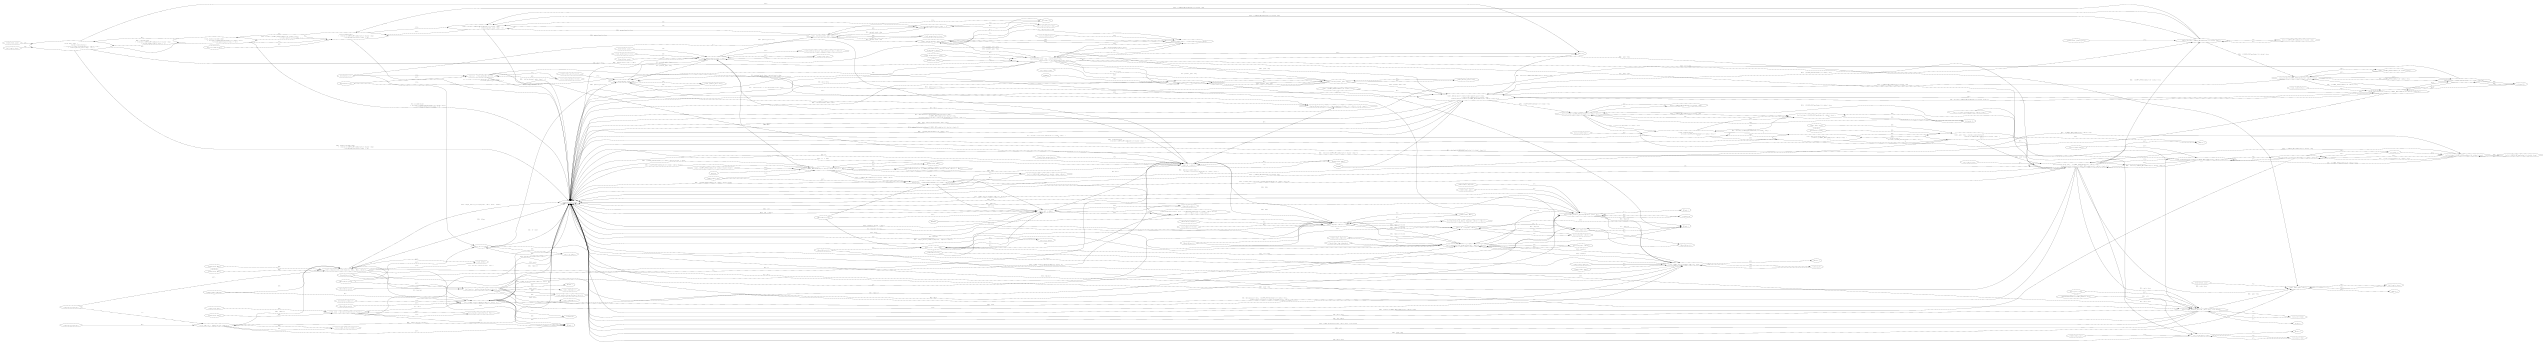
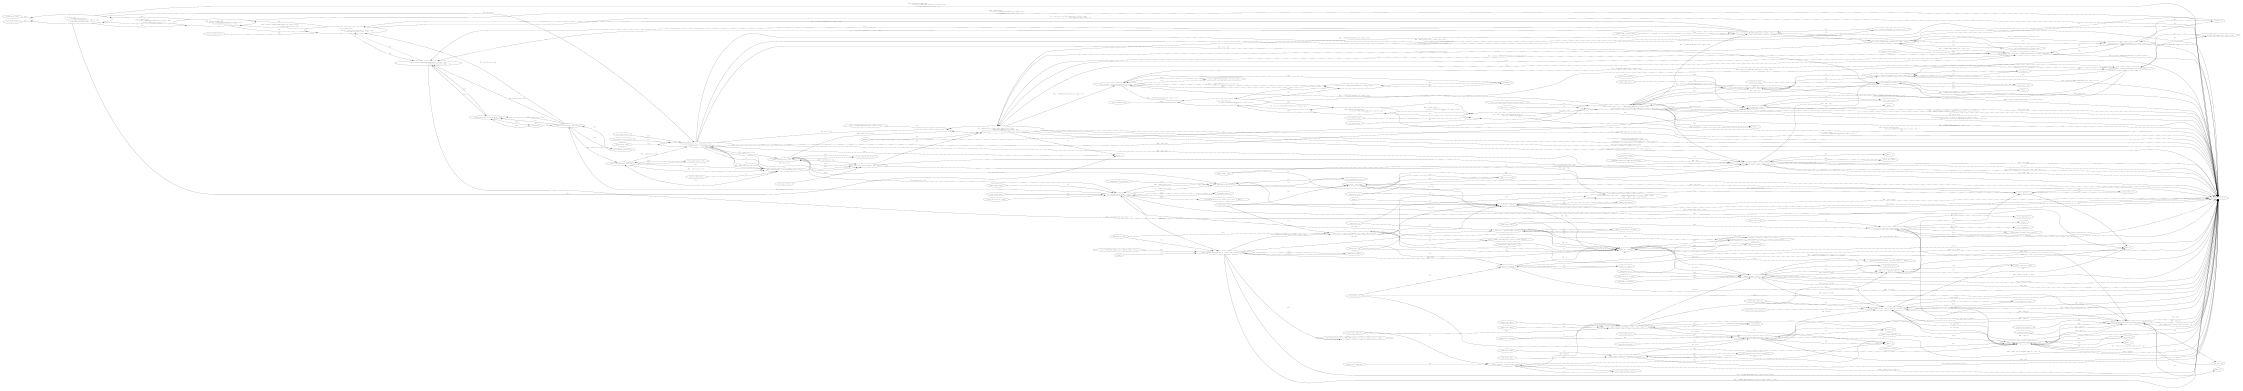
node "1000262": removed
edge "(MethodReturn,void)" -> "(Call,free(parent_pair->key))": reversed
